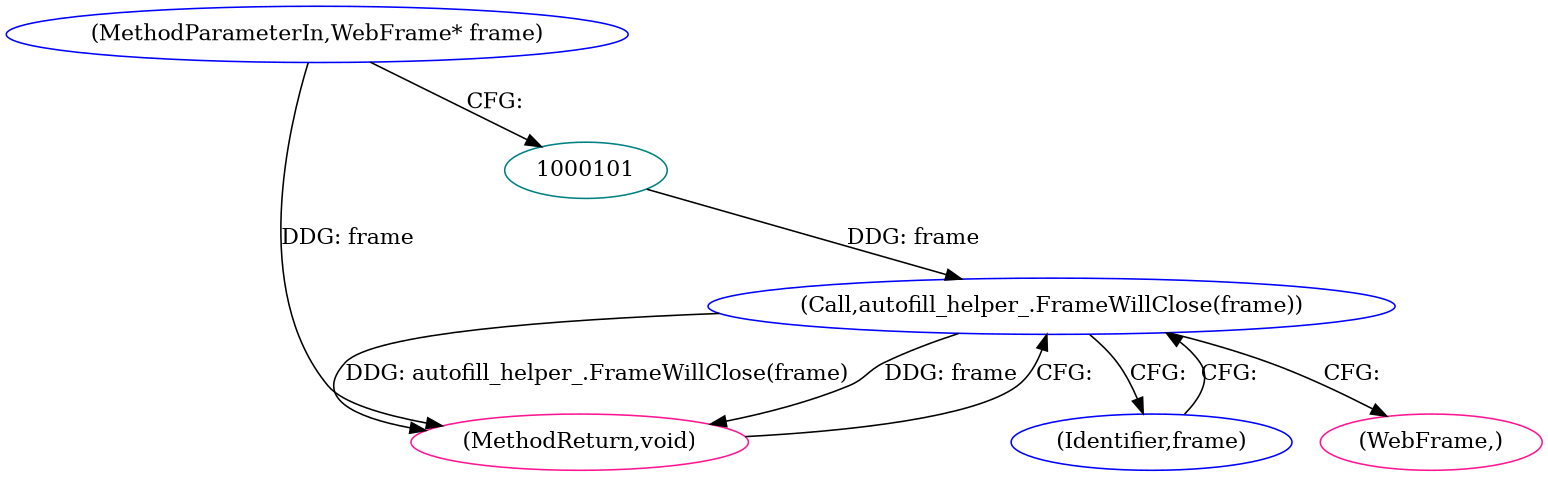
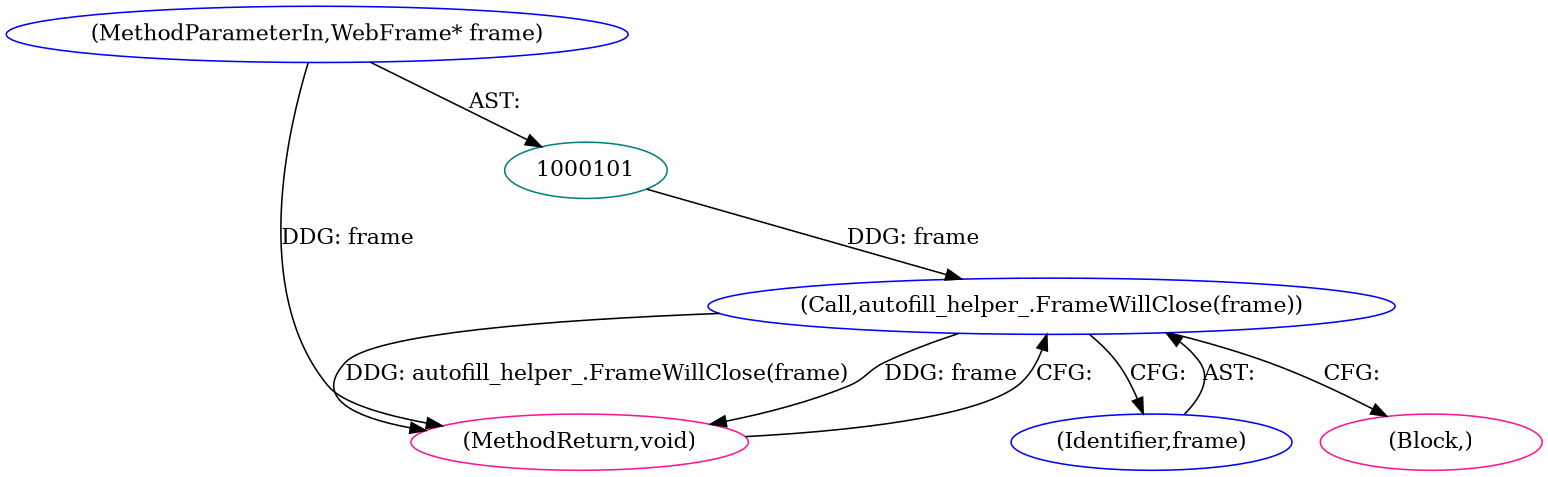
edge "(MethodParameterIn,WebFrame* frame)" -> "1000101": label "CFG: " -> "AST: "
edge "(Identifier,frame)" -> "(Call,autofill_helper_.FrameWillClose(frame))": label "CFG: " -> "AST: "
node "(WebFrame,)": label "(WebFrame,)" -> "(Block,)"
